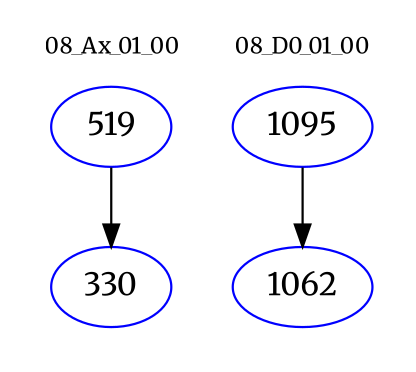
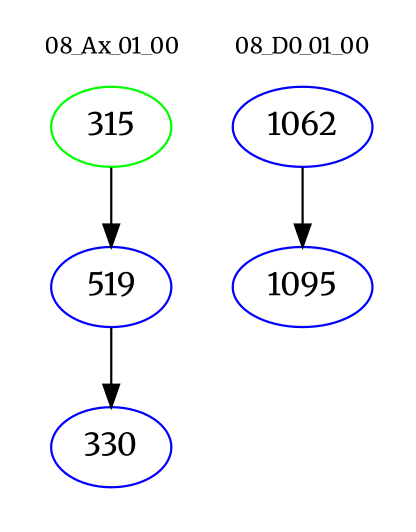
node "315": added
edge "1095" -> "1062": reversed
